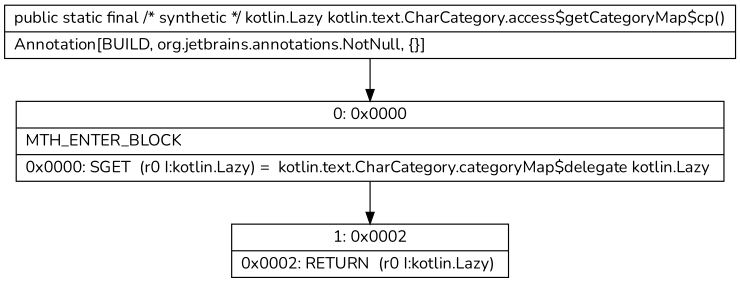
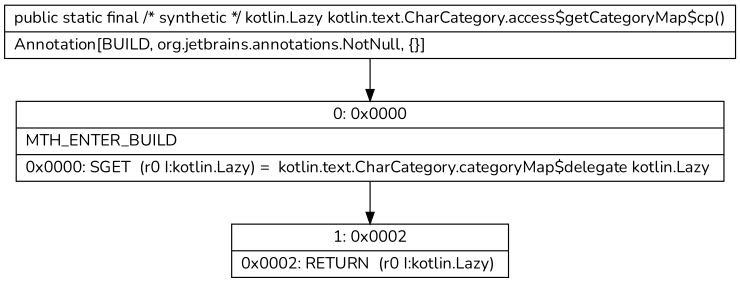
node "0: 0x0000": text "MTH_ENTER_BLOCK" -> "MTH_ENTER_BUILD"
